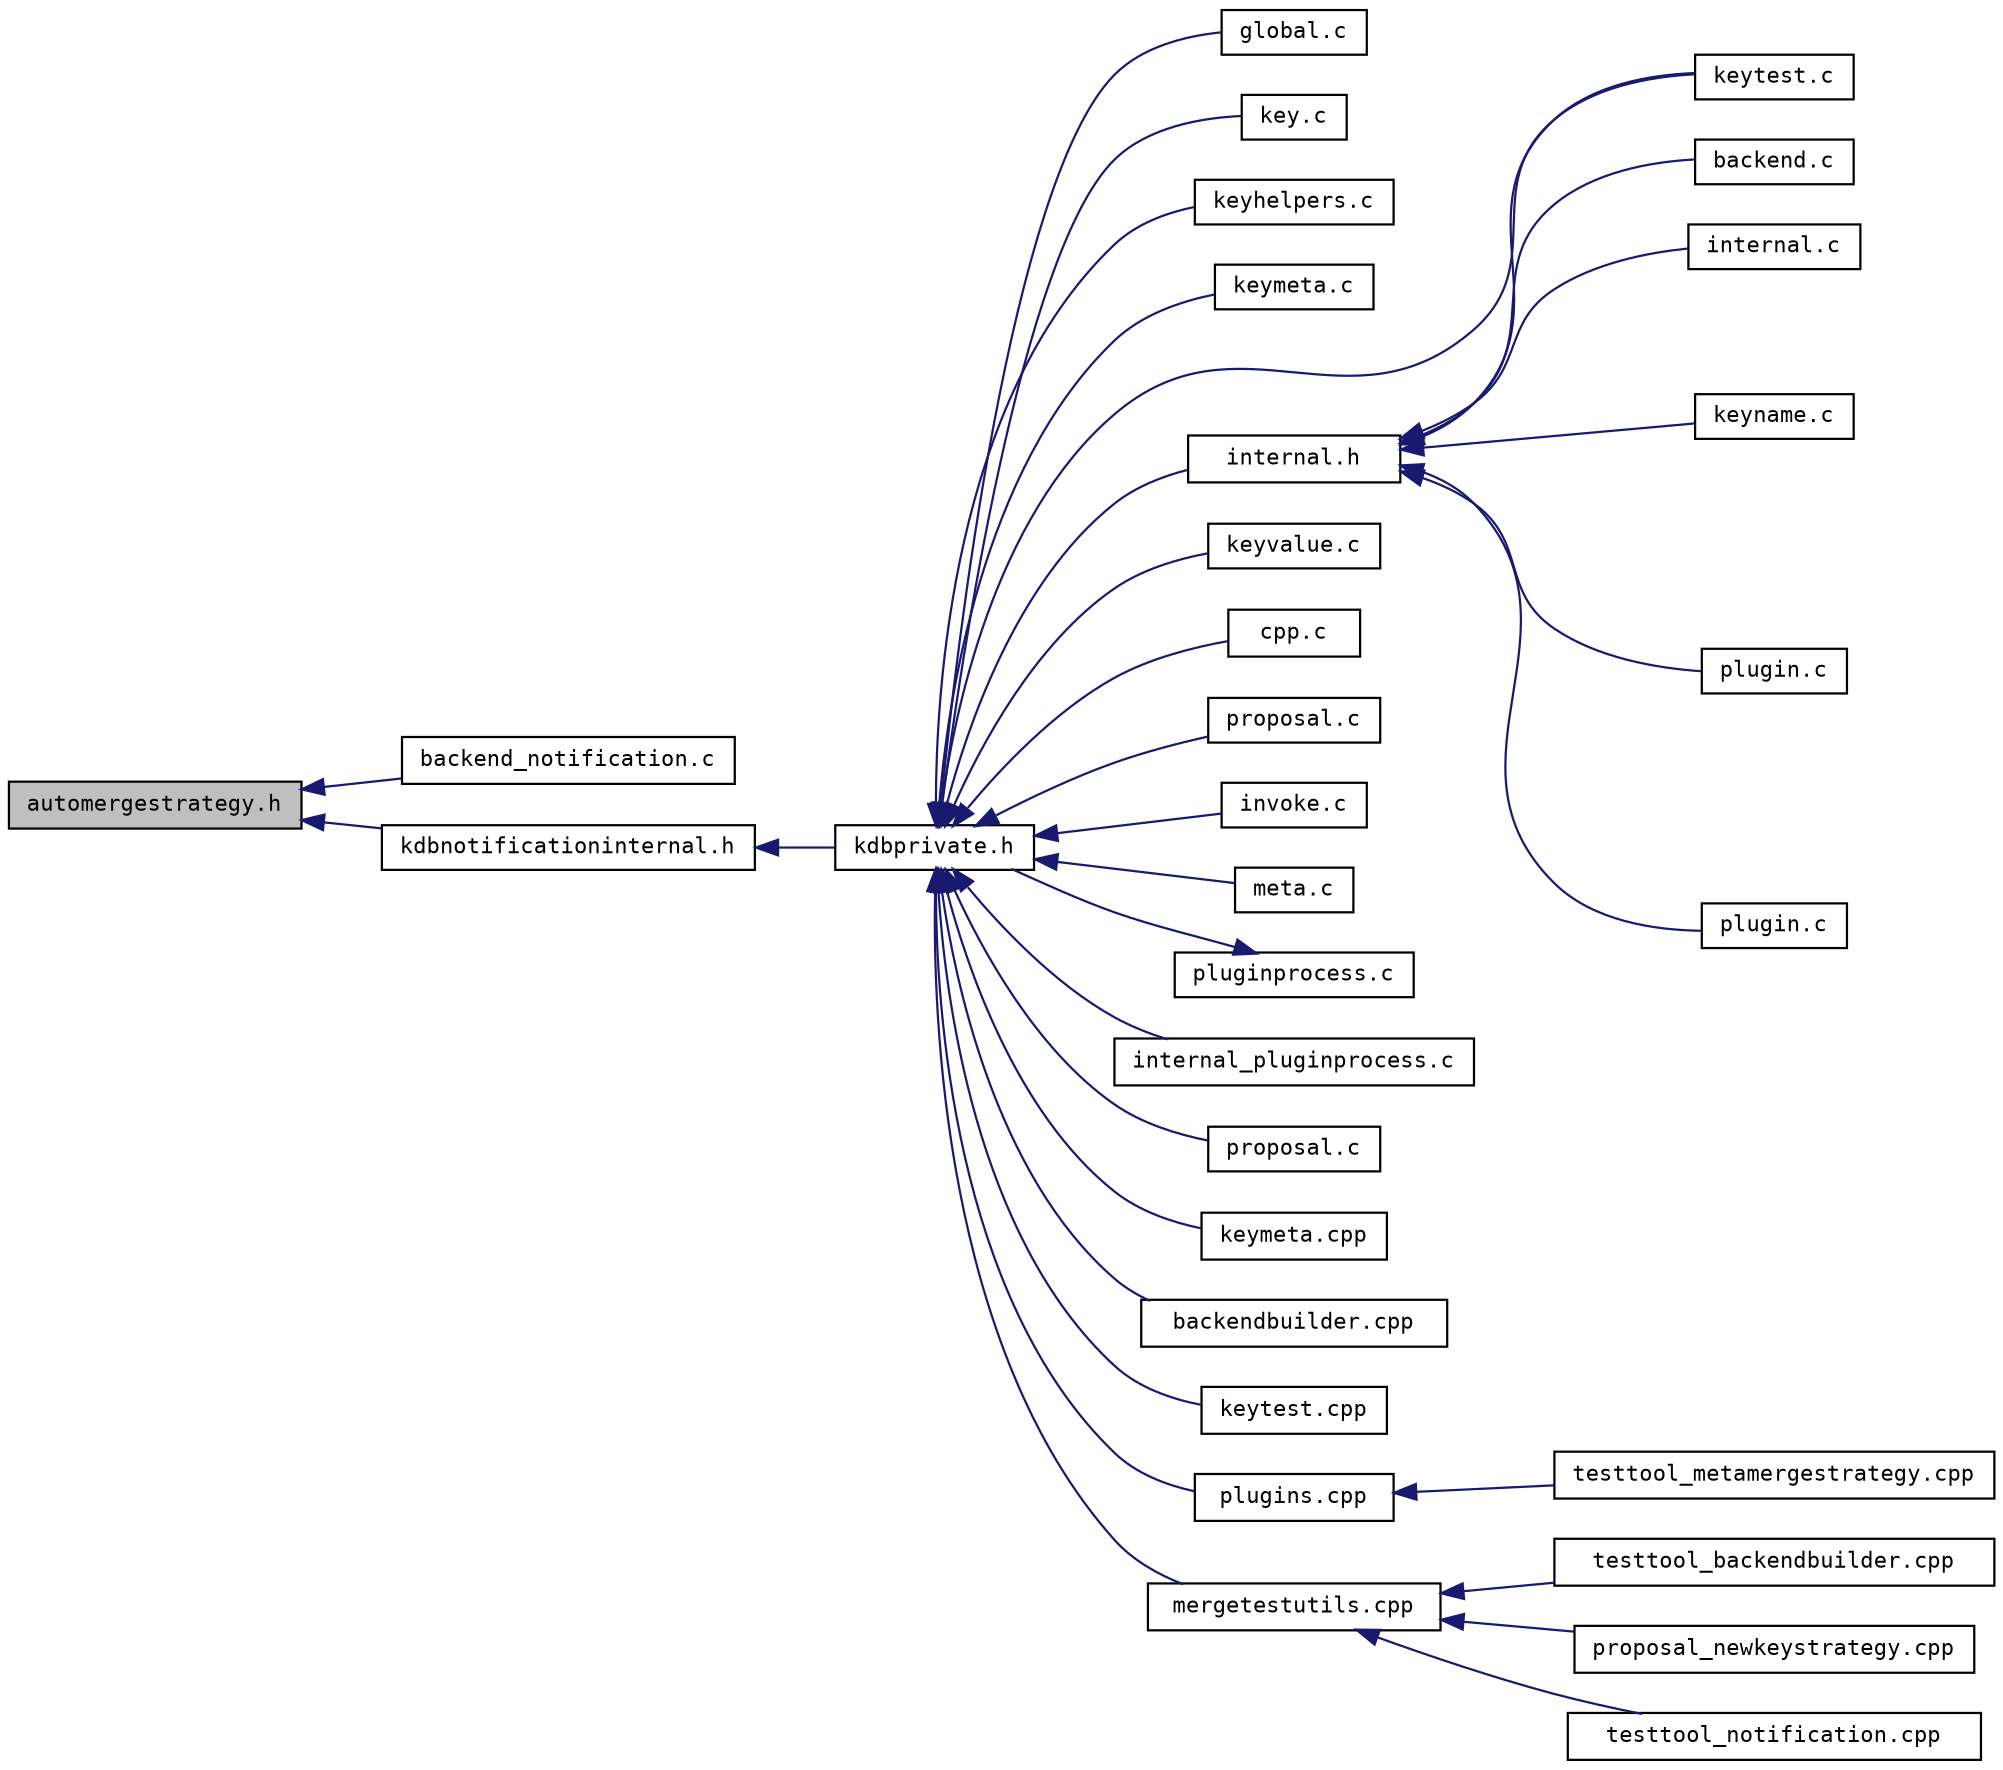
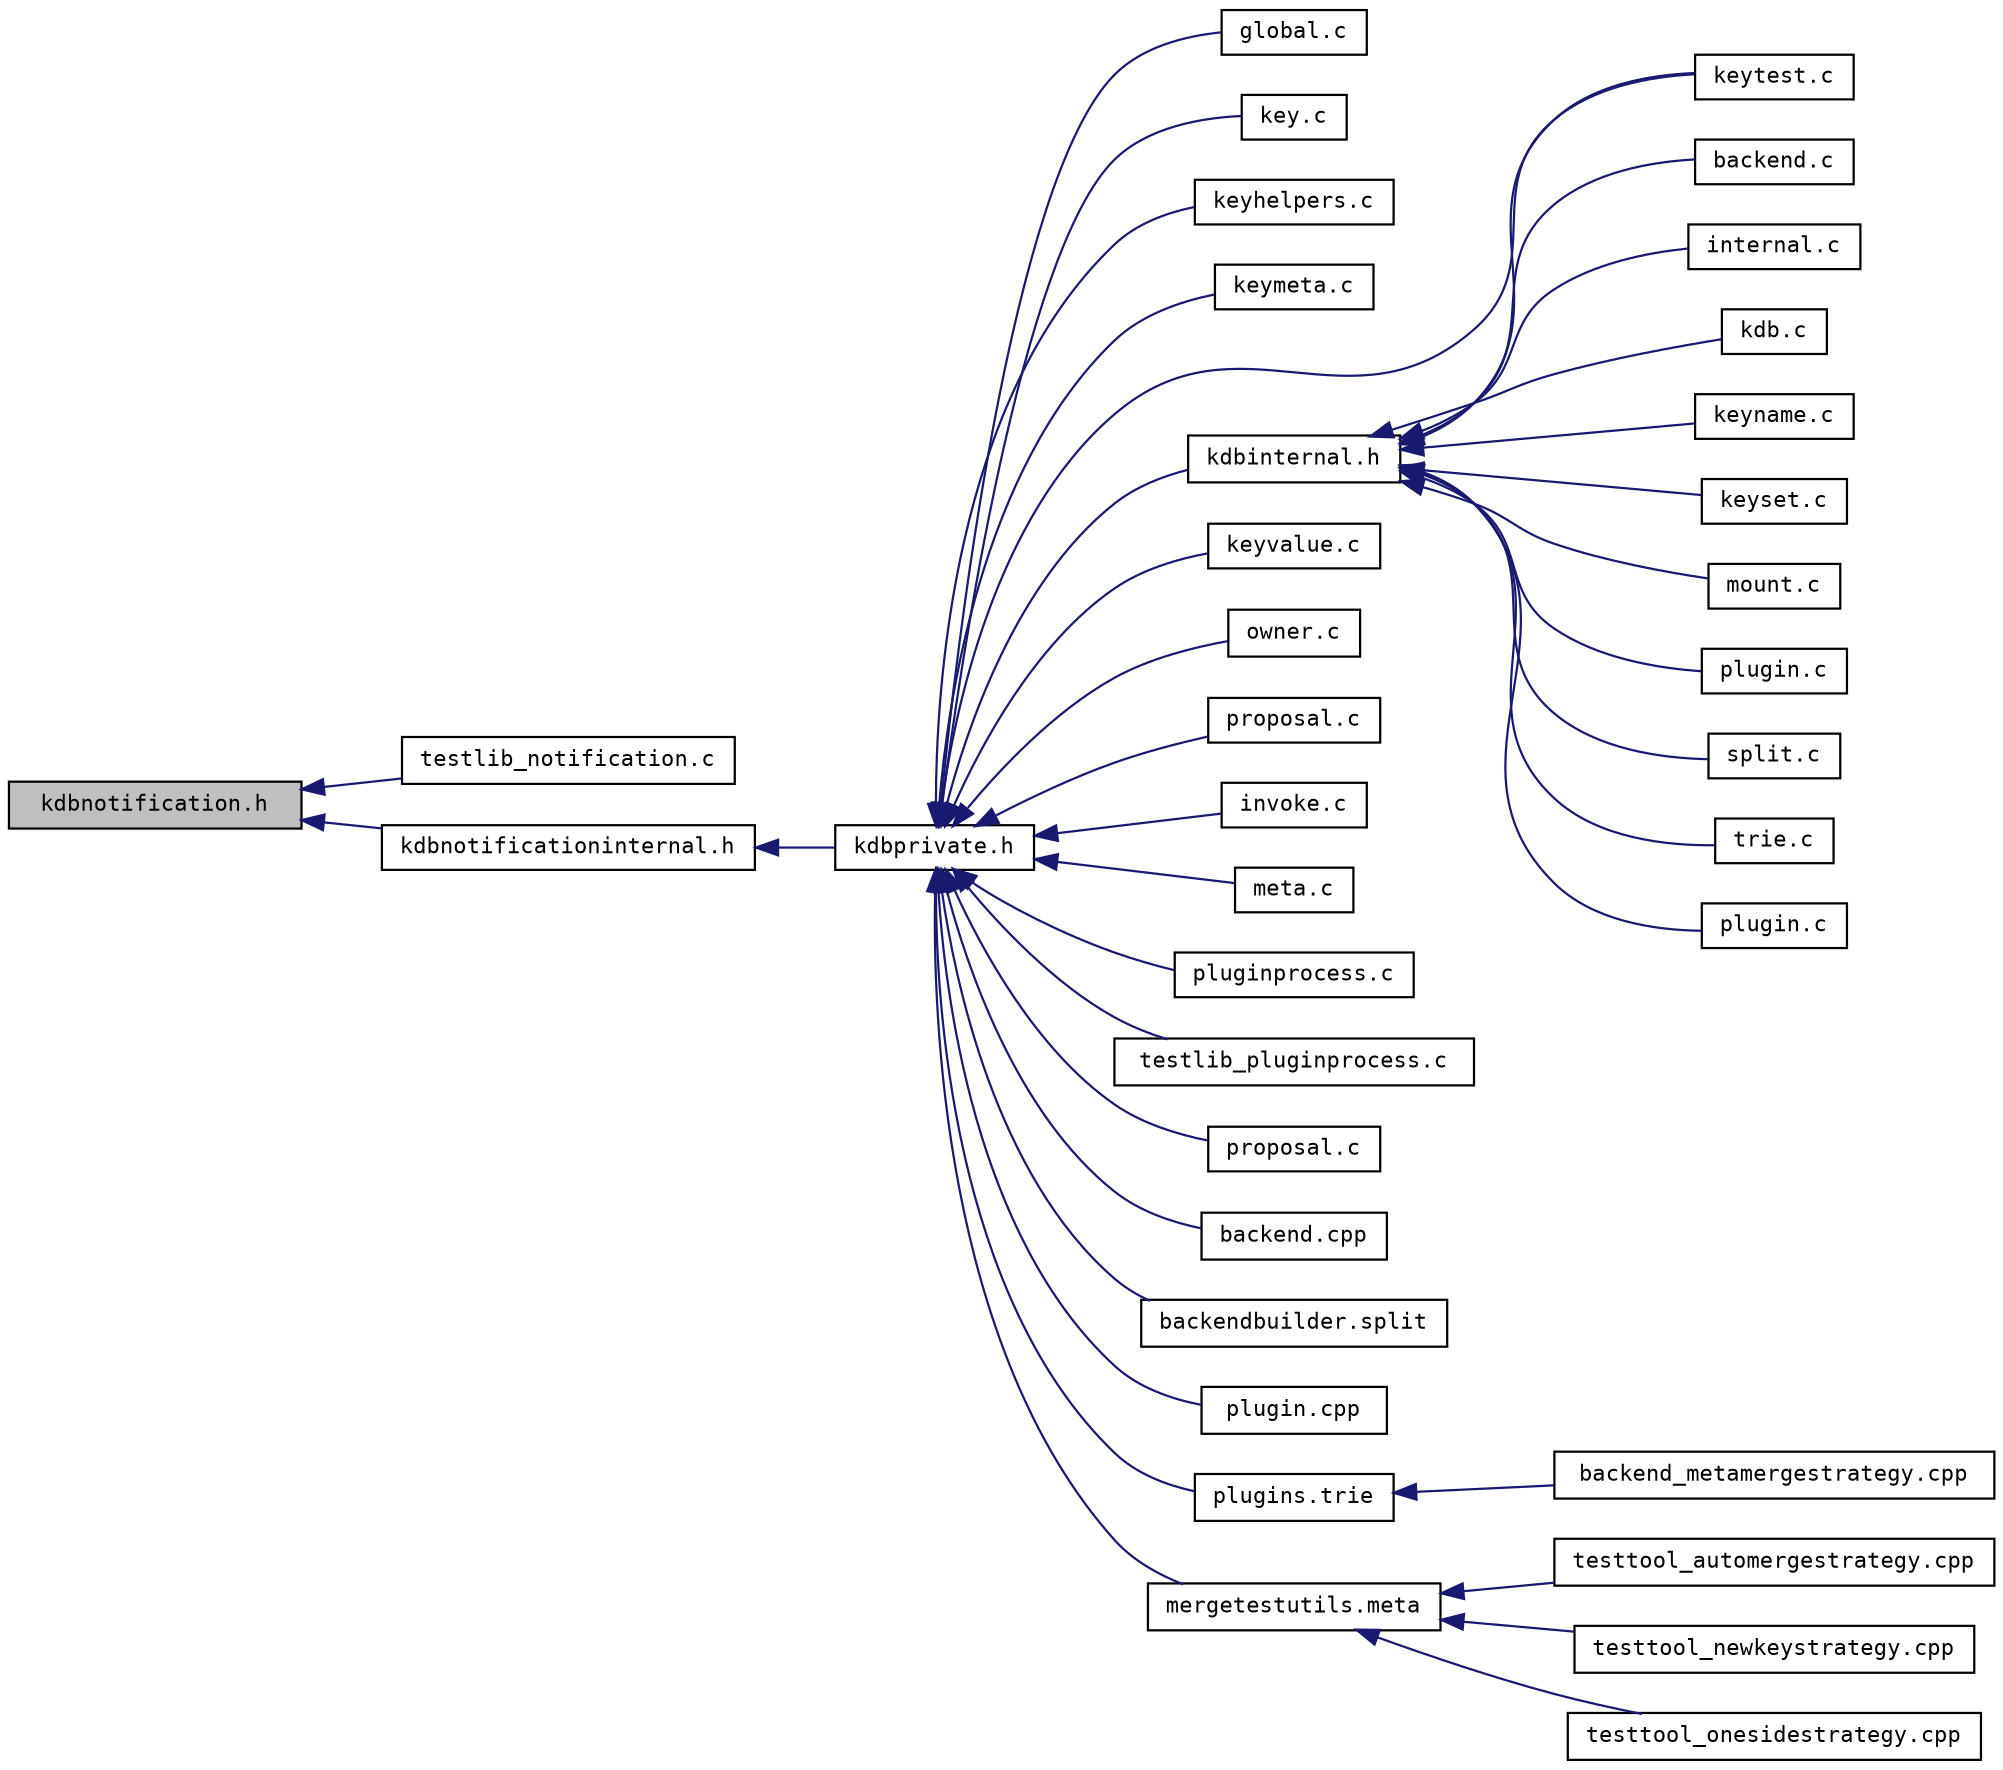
node "kdb.c": added
node "internal.h": label "internal.h" -> "kdbinternal.h"
node "keyset.c": added
node "mount.c": added
node "cpp.c": label "cpp.c" -> "owner.c"
node "split.c": added
node "backend_notification.c": label "backend_notification.c" -> "testlib_notification.c"
node "automergestrategy.h": label "automergestrategy.h" -> "kdbnotification.h"
node "trie.c": added
edge "kdbprivate.h" -> "pluginprocess.c": reversed
node "internal_pluginprocess.c": label "internal_pluginprocess.c" -> "testlib_pluginprocess.c"
node "keymeta.cpp": label "keymeta.cpp" -> "backend.cpp"
node "backendbuilder.cpp": label "backendbuilder.cpp" -> "backendbuilder.split"
node "keytest.cpp": label "keytest.cpp" -> "plugin.cpp"
node "testtool_metamergestrategy.cpp": label "testtool_metamergestrategy.cpp" -> "backend_metamergestrategy.cpp"
node "plugins.cpp": label "plugins.cpp" -> "plugins.trie"
node "testtool_backendbuilder.cpp": label "testtool_backendbuilder.cpp" -> "testtool_automergestrategy.cpp"
node "mergetestutils.cpp": label "mergetestutils.cpp" -> "mergetestutils.meta"
node "proposal_newkeystrategy.cpp": label "proposal_newkeystrategy.cpp" -> "testtool_newkeystrategy.cpp"
node "testtool_notification.cpp": label "testtool_notification.cpp" -> "testtool_onesidestrategy.cpp"
